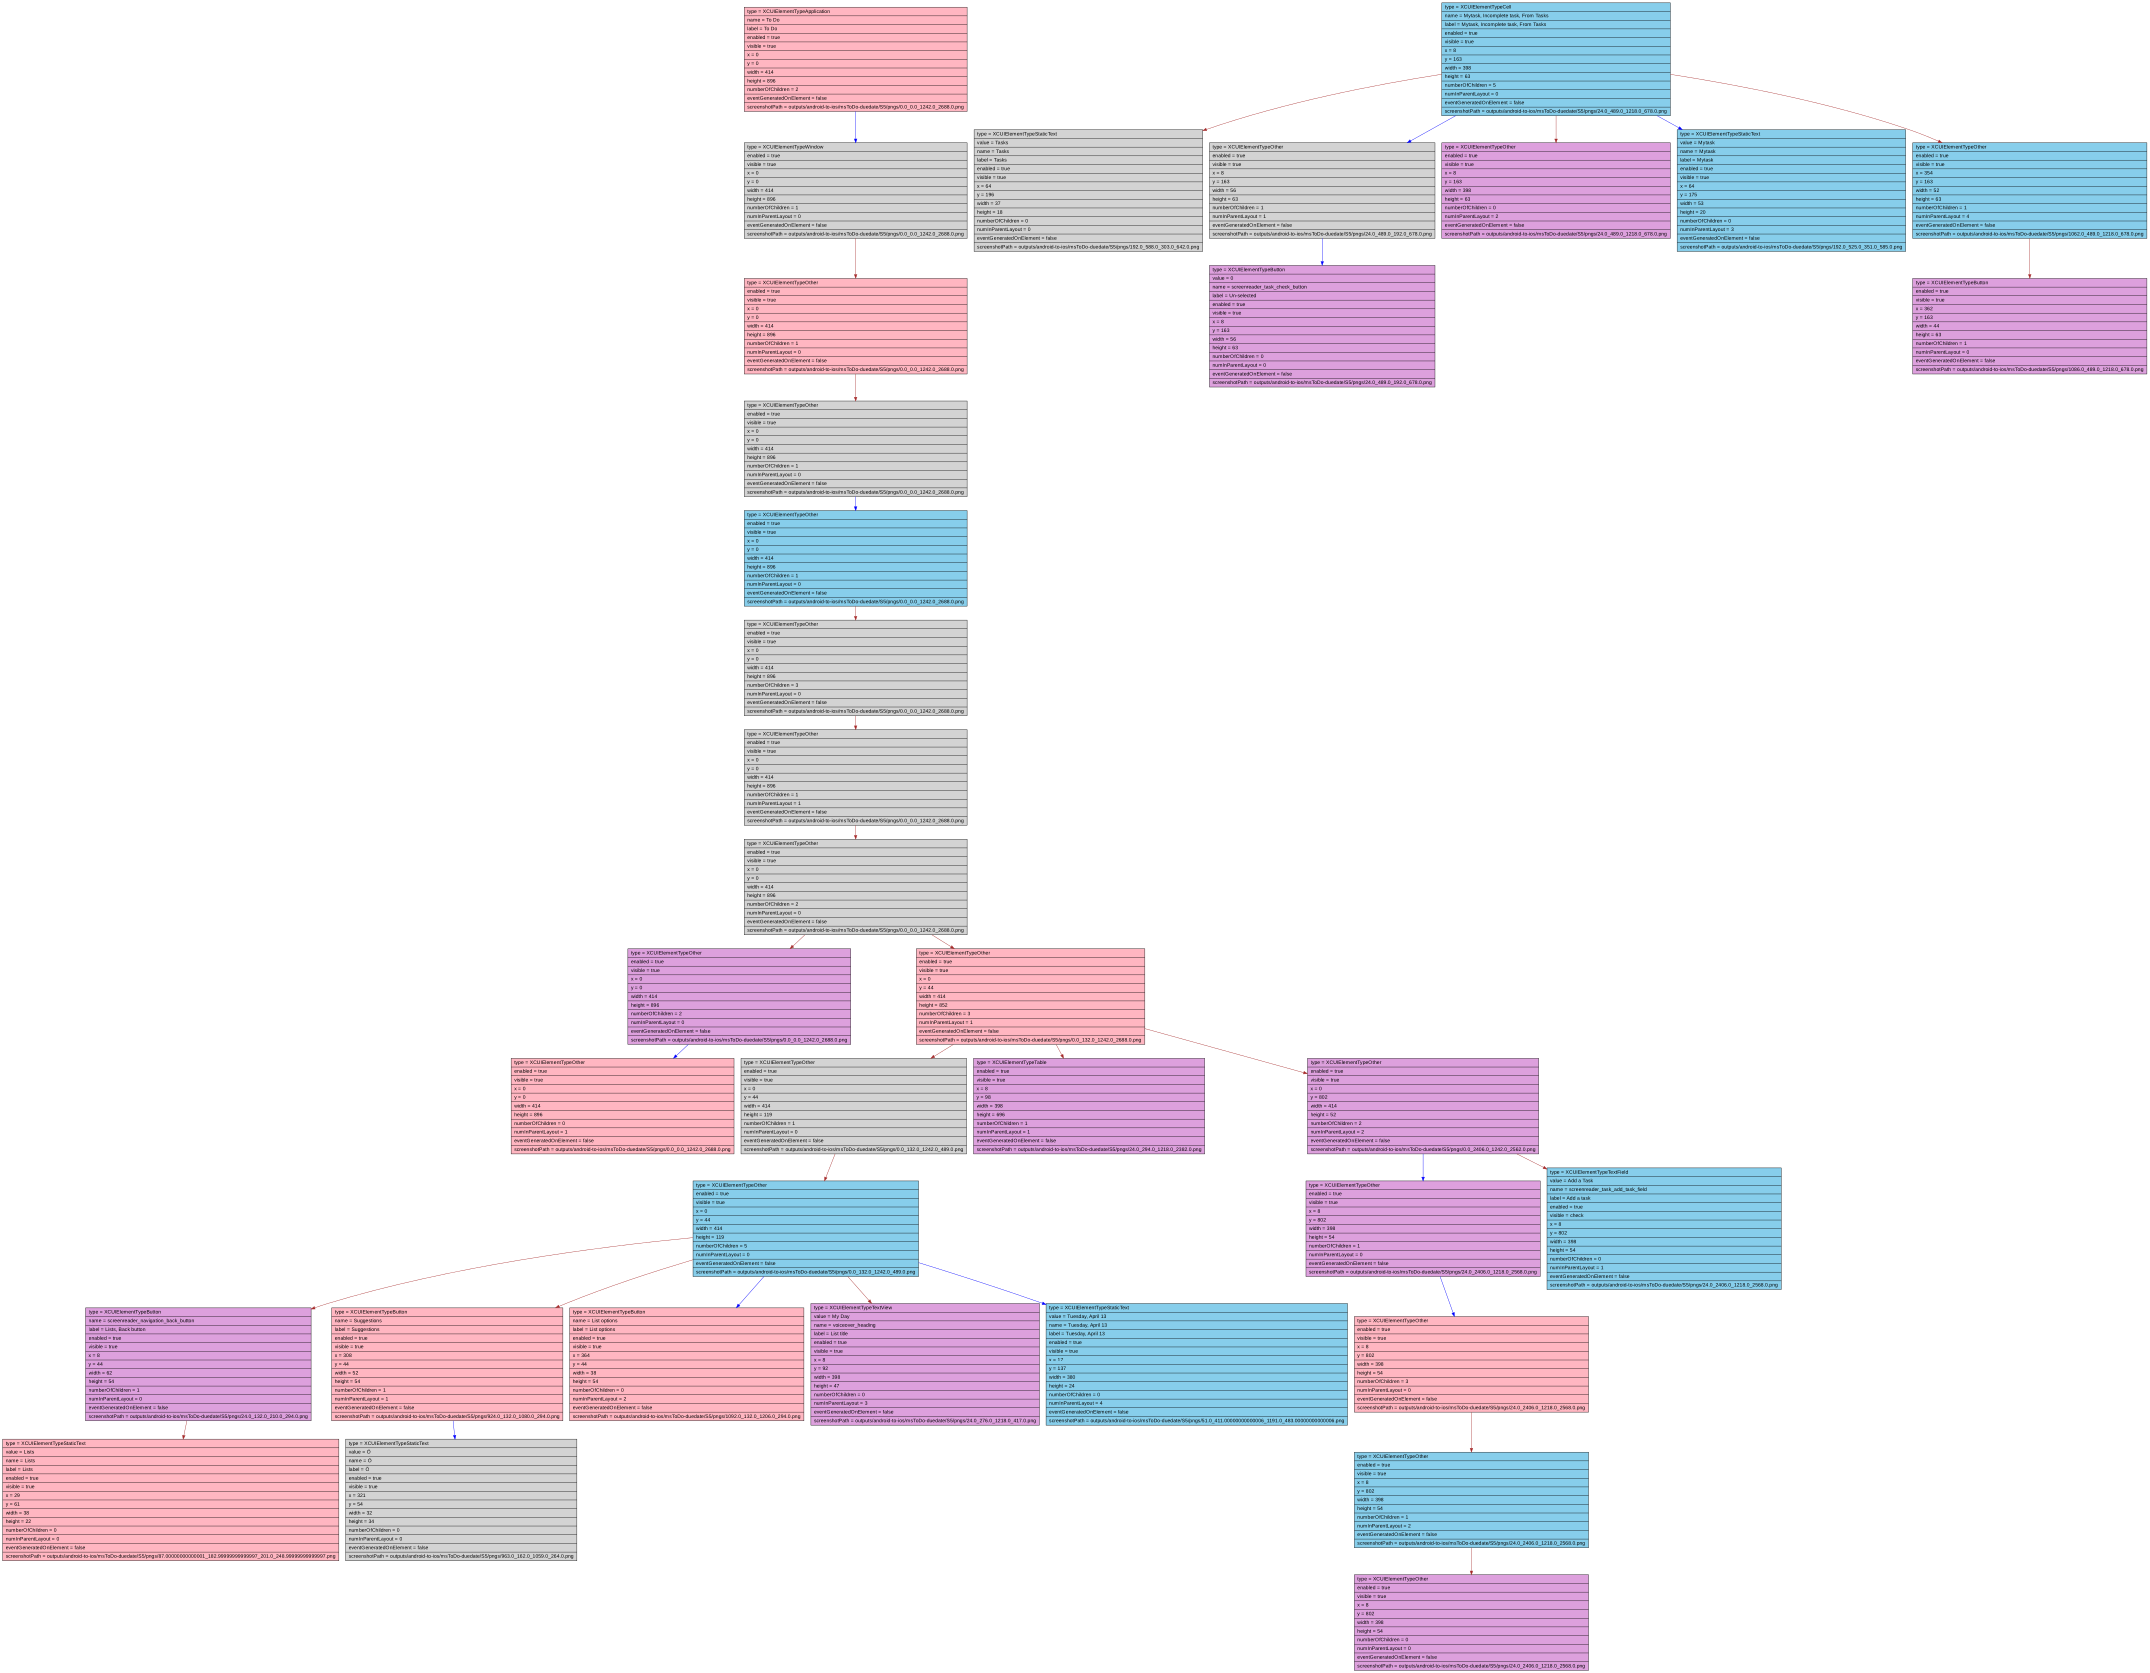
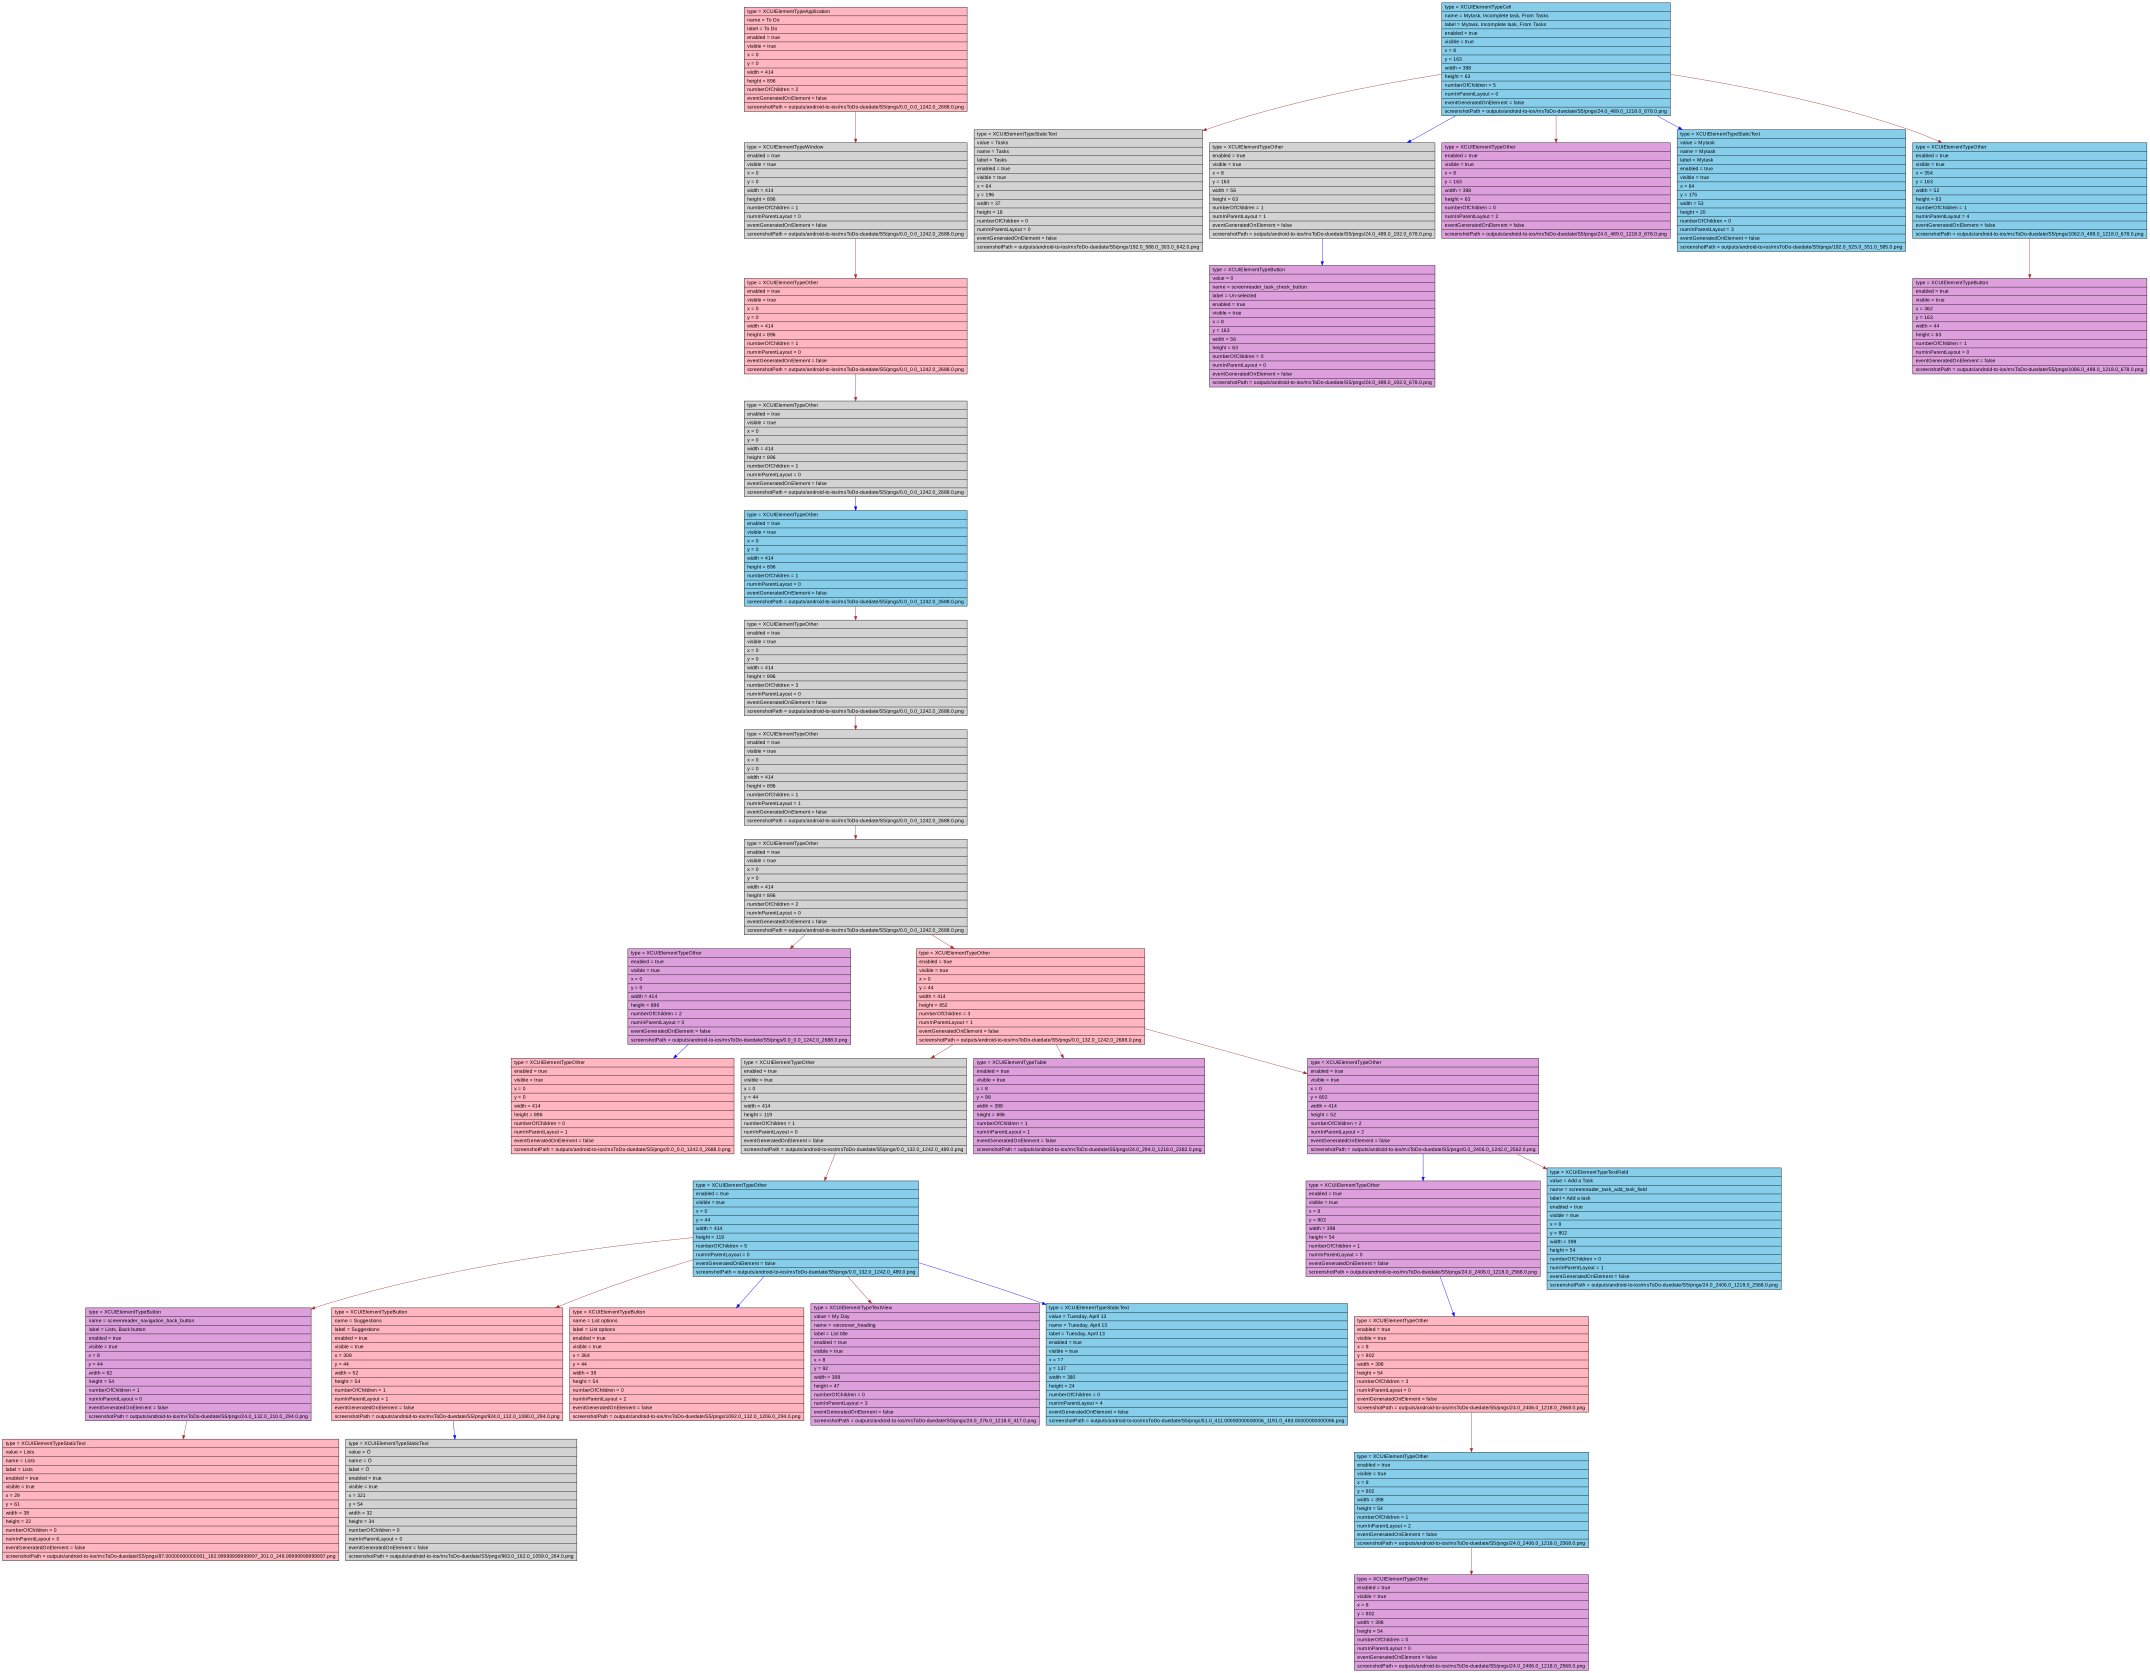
edge "type = XCUIElementTypeApplication" -> "type = XCUIElementTypeWindow": color blue -> brown
node "type = XCUIElementTypeTextField": text "visible = check" -> "visible = true"
